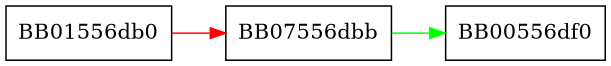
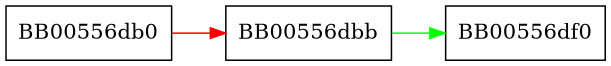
node "BB01556db0": label "BB01556db0" -> "BB00556db0"
node "BB07556dbb": label "BB07556dbb" -> "BB00556dbb"
